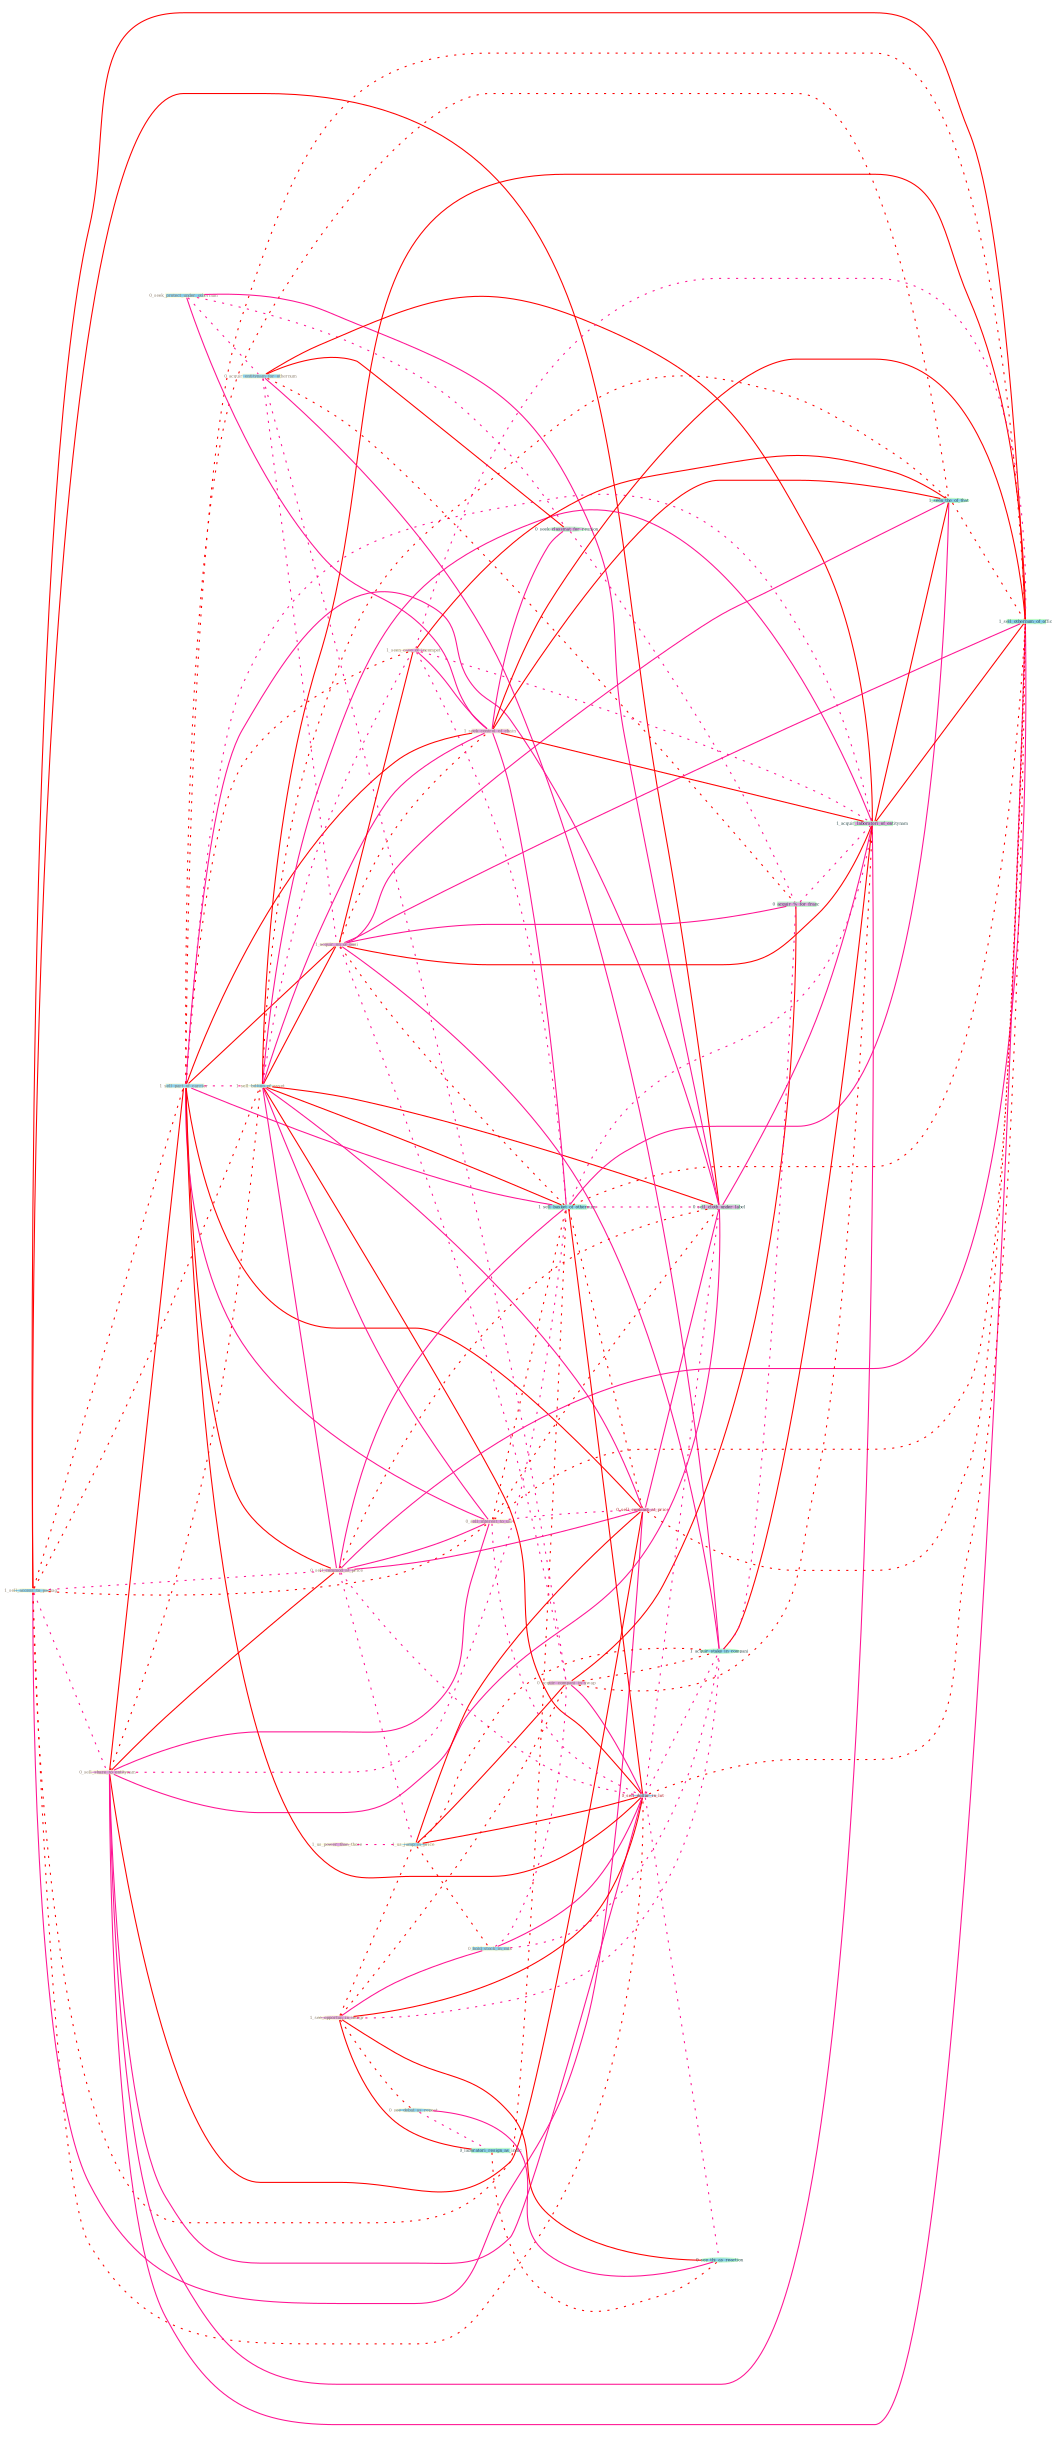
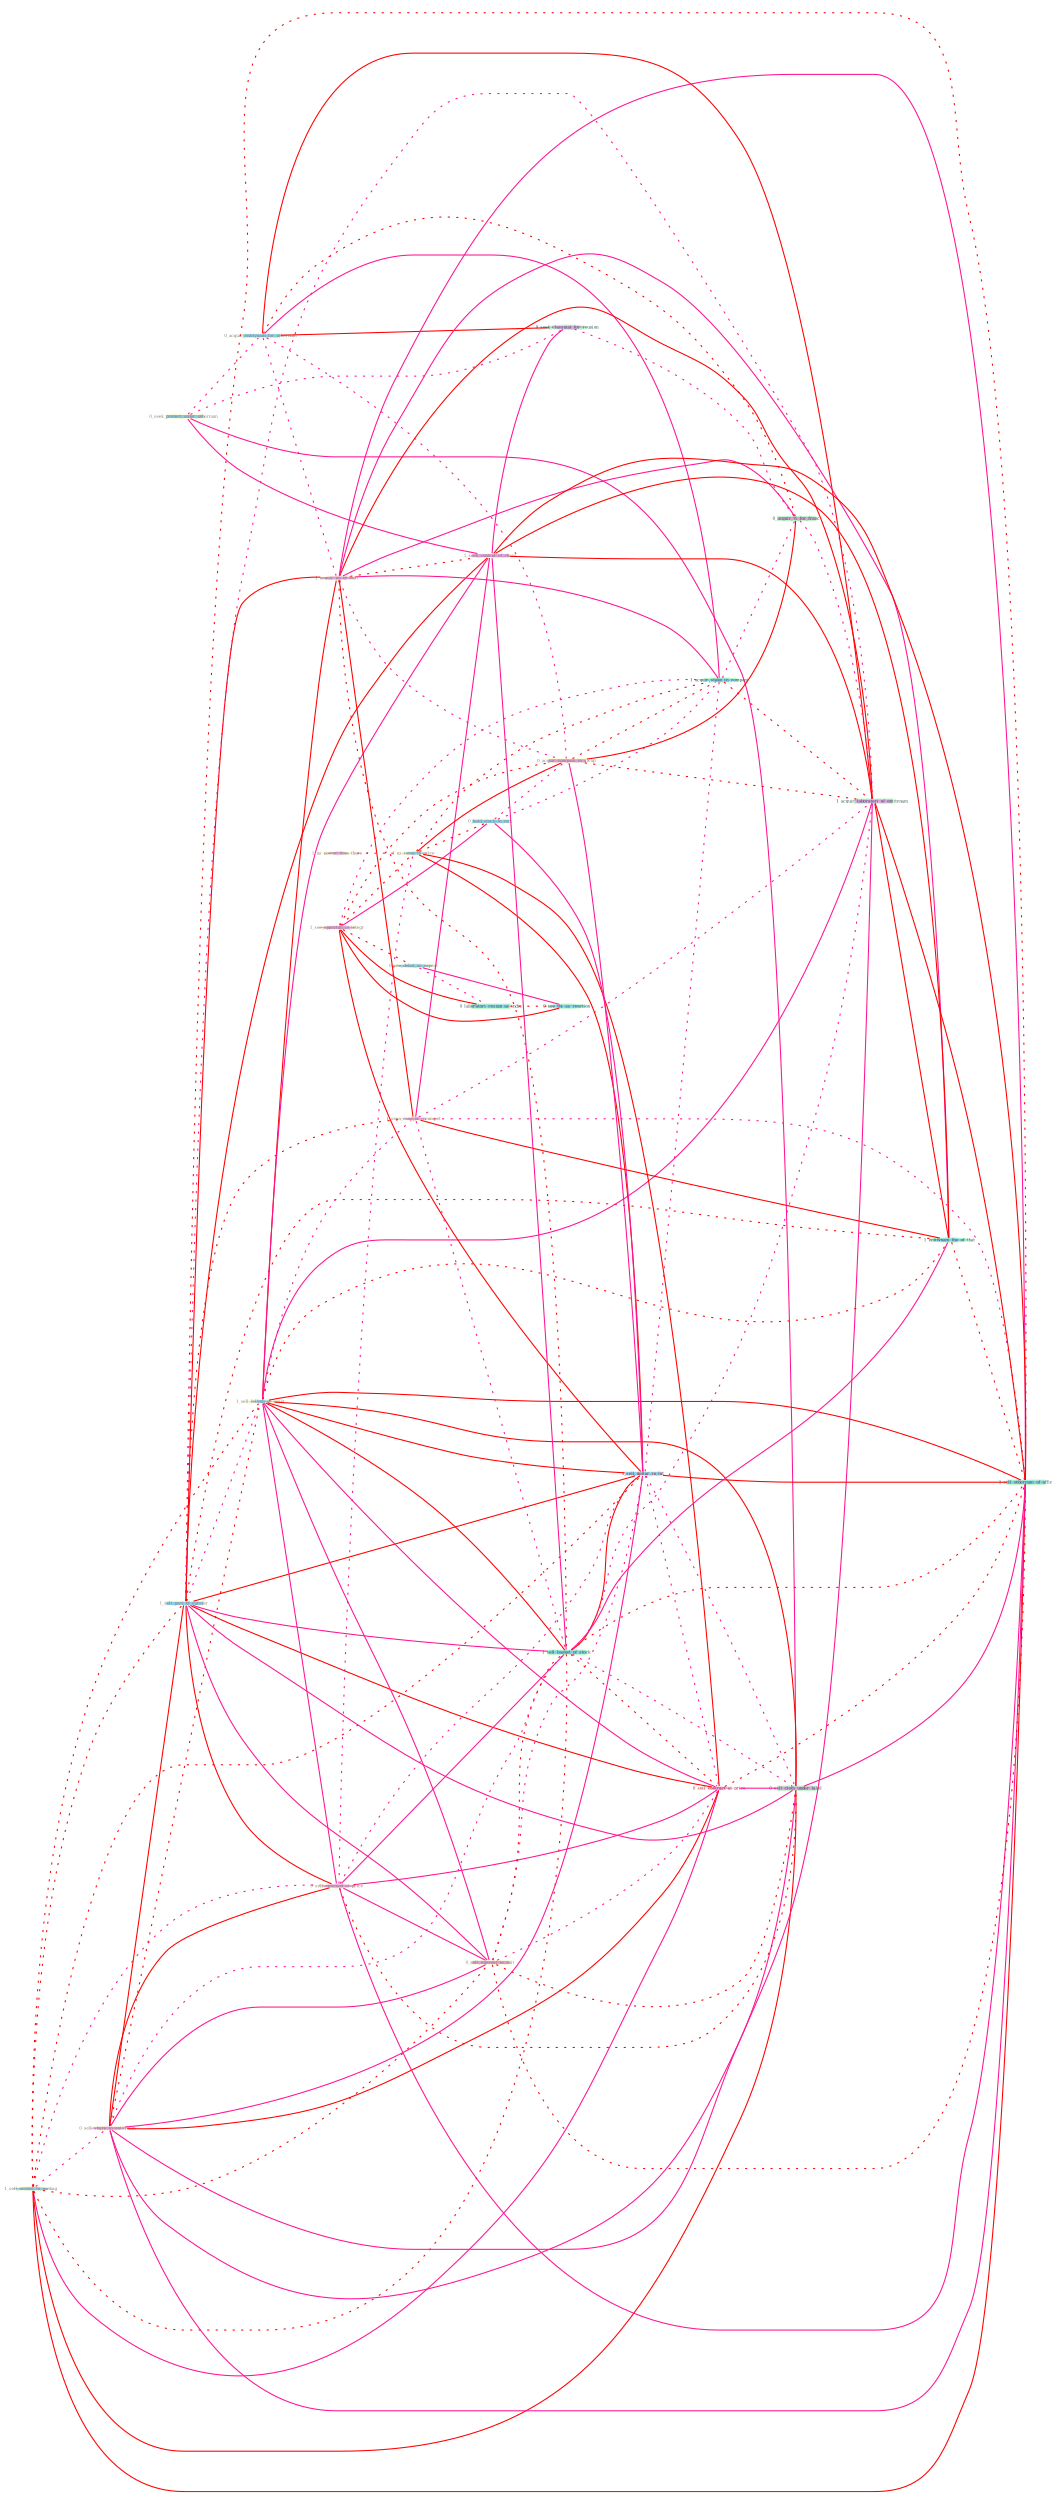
node "1_seen_the_of_that": label "1_seen_the_of_that" -> "1_entitynam_the_of_that"
node "0_seek_classmat_for_reunion": label "0_seek_classmat_for_reunion" -> "9_seek_classmat_for_reunion"
edge "1_acquir_laboratori_of_entitynam" -- "0_sell_cloth_under_label": now "1_sell_othernum_of_offic" -- "0_sell_cloth_under_label"
node "1_sell_basket_of_othernum": label "1_sell_basket_of_othernum" -> "1_sell_basket_of_stock"
edge "1_acquir_laboratori_of_entitynam" -- "1_acquir_stake_in_compani": style solid -> dotted
edge "1_sell_othernum_of_offic" -- "0_sell_dollar_in_lot": style dotted -> solid
node "0_sell_dollar_in_lot": shape diamond -> box
edge "0_sell_dollar_in_lot" -- "0_see_thi_as_reaction": now "0_sell_dollar_in_lot" -- "0_sell_contract_at_price"
